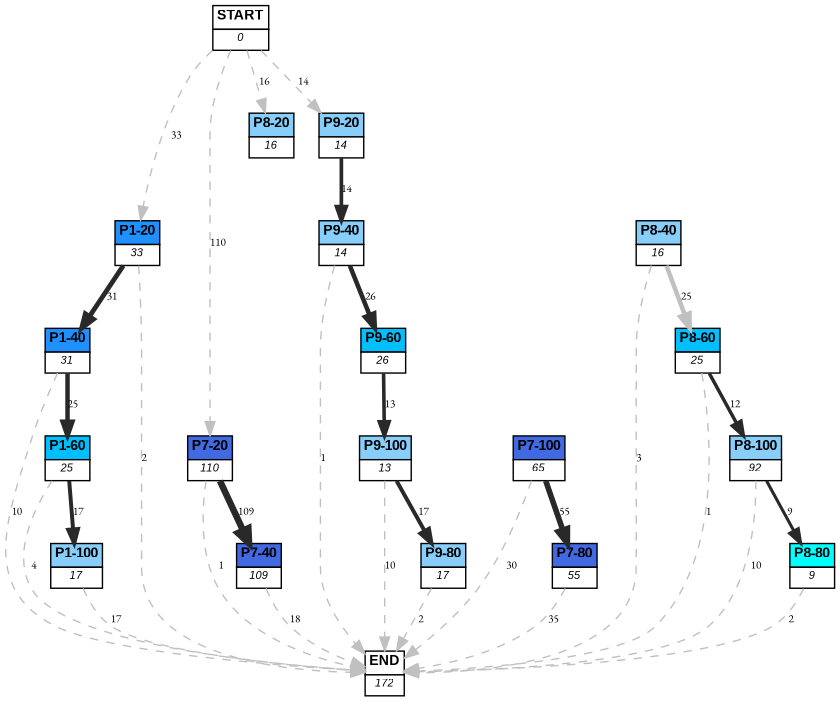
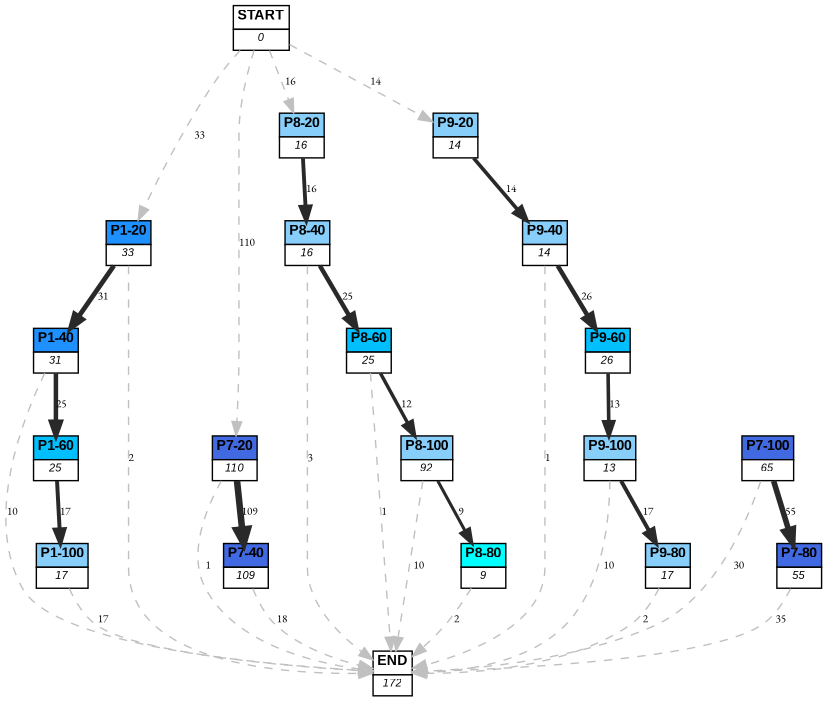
edge "P8-20" -> "P8-40": added, label "16"
edge "P8-40" -> "P8-60": color grey -> grey16
edge "P1-60" -> "END": removed, label "4"
